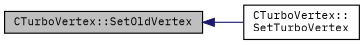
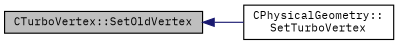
node "CTurboVertex:: SetTurboVertex": label "CTurboVertex:: SetTurboVertex" -> "CPhysicalGeometry:: SetTurboVertex"
